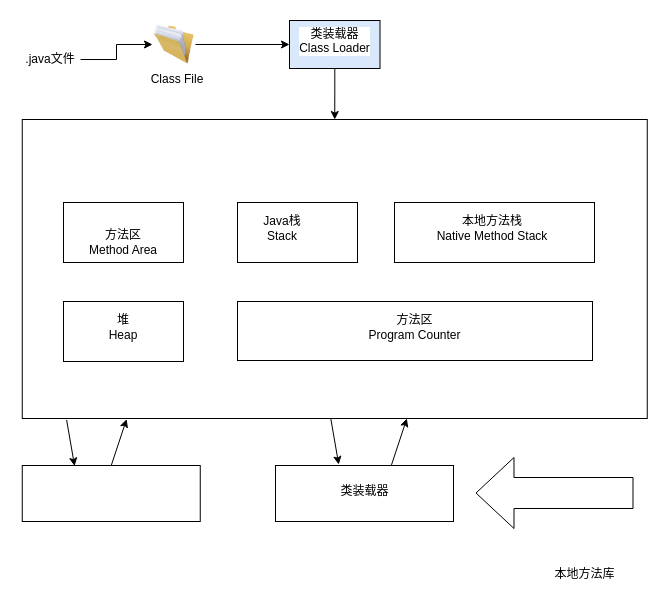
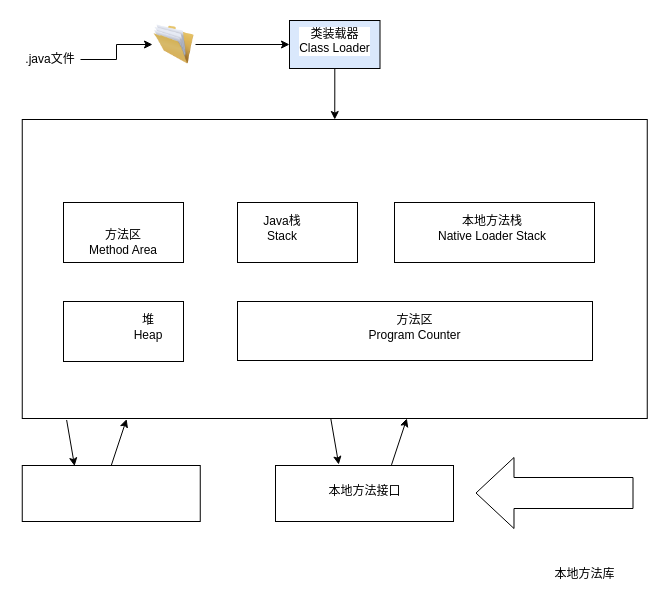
node "Class File": removed
node "本地方法栈 Native Method Stack": label "本地方法栈 Native Method Stack" -> "本地方法栈 Native Loader Stack"
node "堆 Heap": moved (124, 328) -> (149, 328)
node "类装载器": label "类装载器" -> "本地方法接口"
